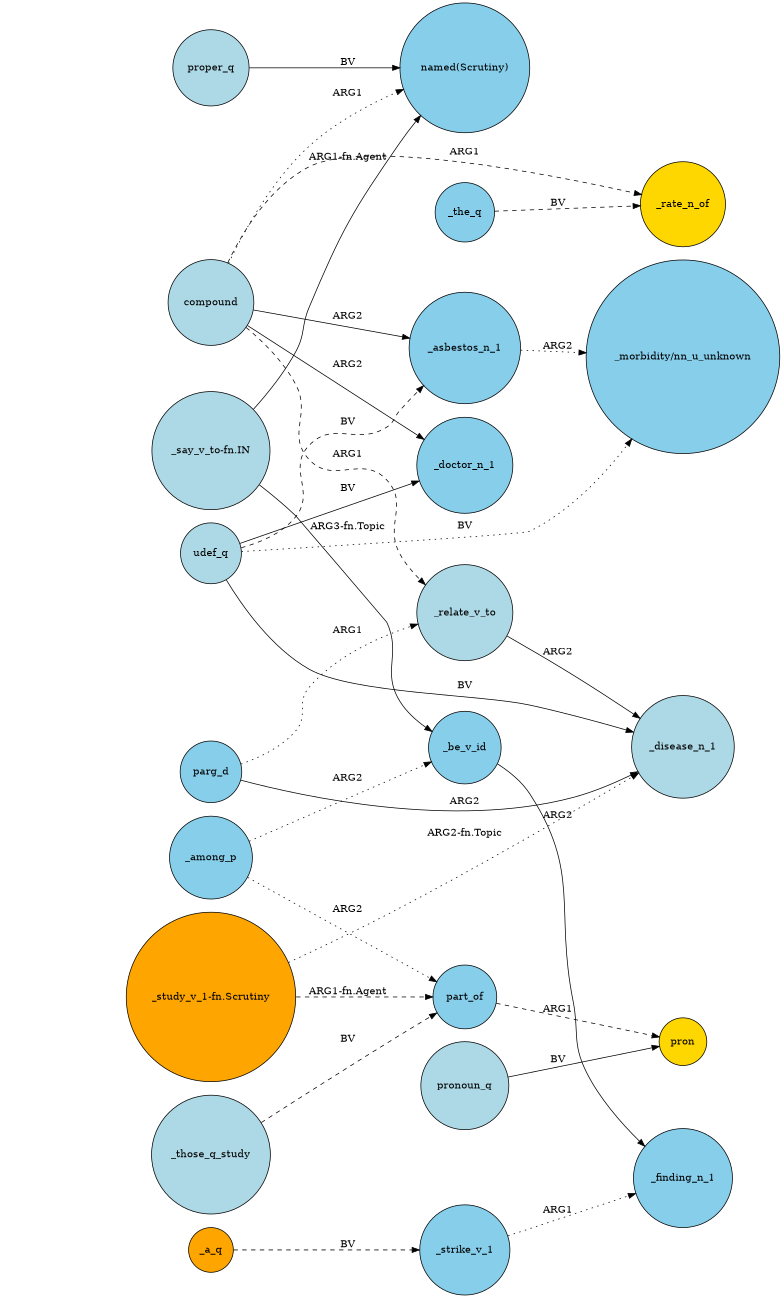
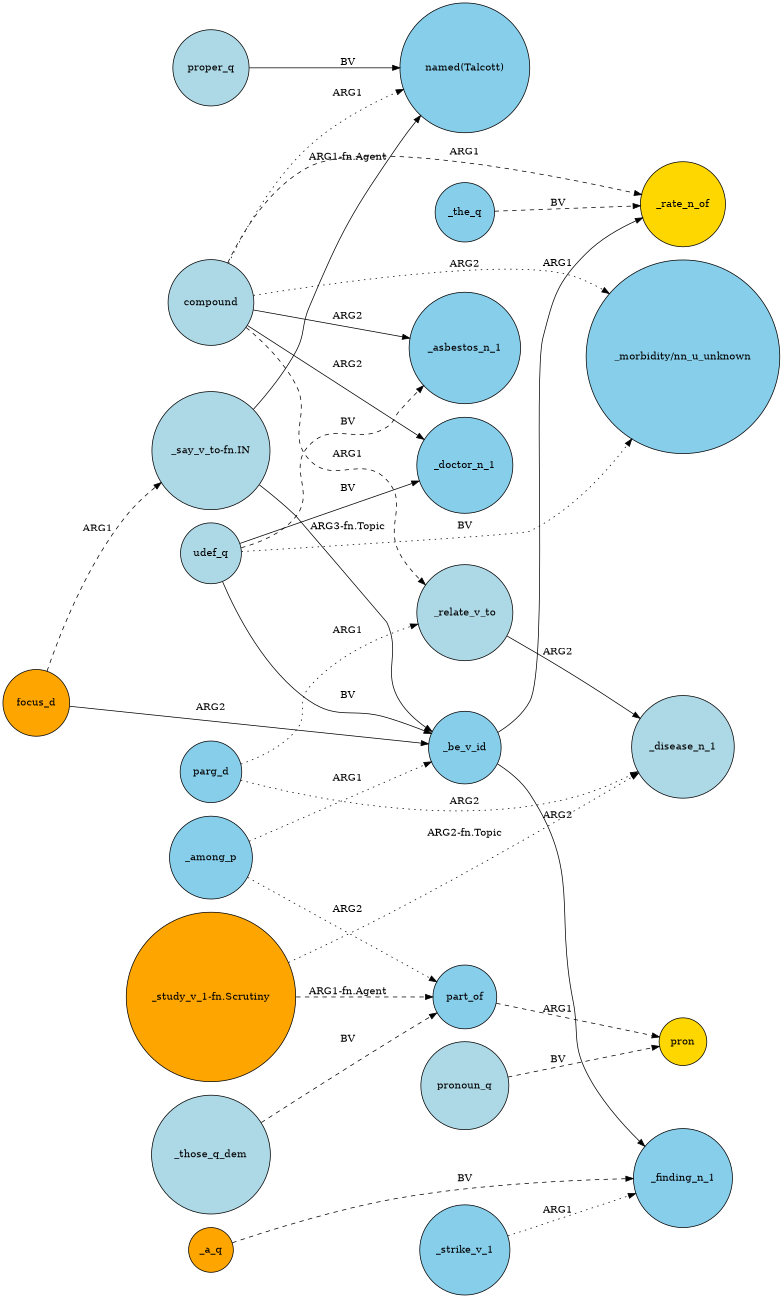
node "named(Scrutiny)": label "named(Scrutiny)" -> "named(Talcott)"
edge "_asbestos_n_1" -> "_morbidity/nn_u_unknown": now "compound" -> "_morbidity/nn_u_unknown"
edge "_be_v_id" -> "_rate_n_of": added, label "ARG1"
edge "udef_q" -> "_disease_n_1": now "udef_q" -> "_be_v_id"
node "focus_d": added
edge "_among_p" -> "_be_v_id": label "ARG2" -> "ARG1"
edge "parg_d" -> "_disease_n_1": style solid -> dotted
edge "pronoun_q" -> "pron": style solid -> dashed
node "_those_q_study": label "_those_q_study" -> "_those_q_dem"
edge "_a_q" -> "_strike_v_1": now "_a_q" -> "_finding_n_1"
